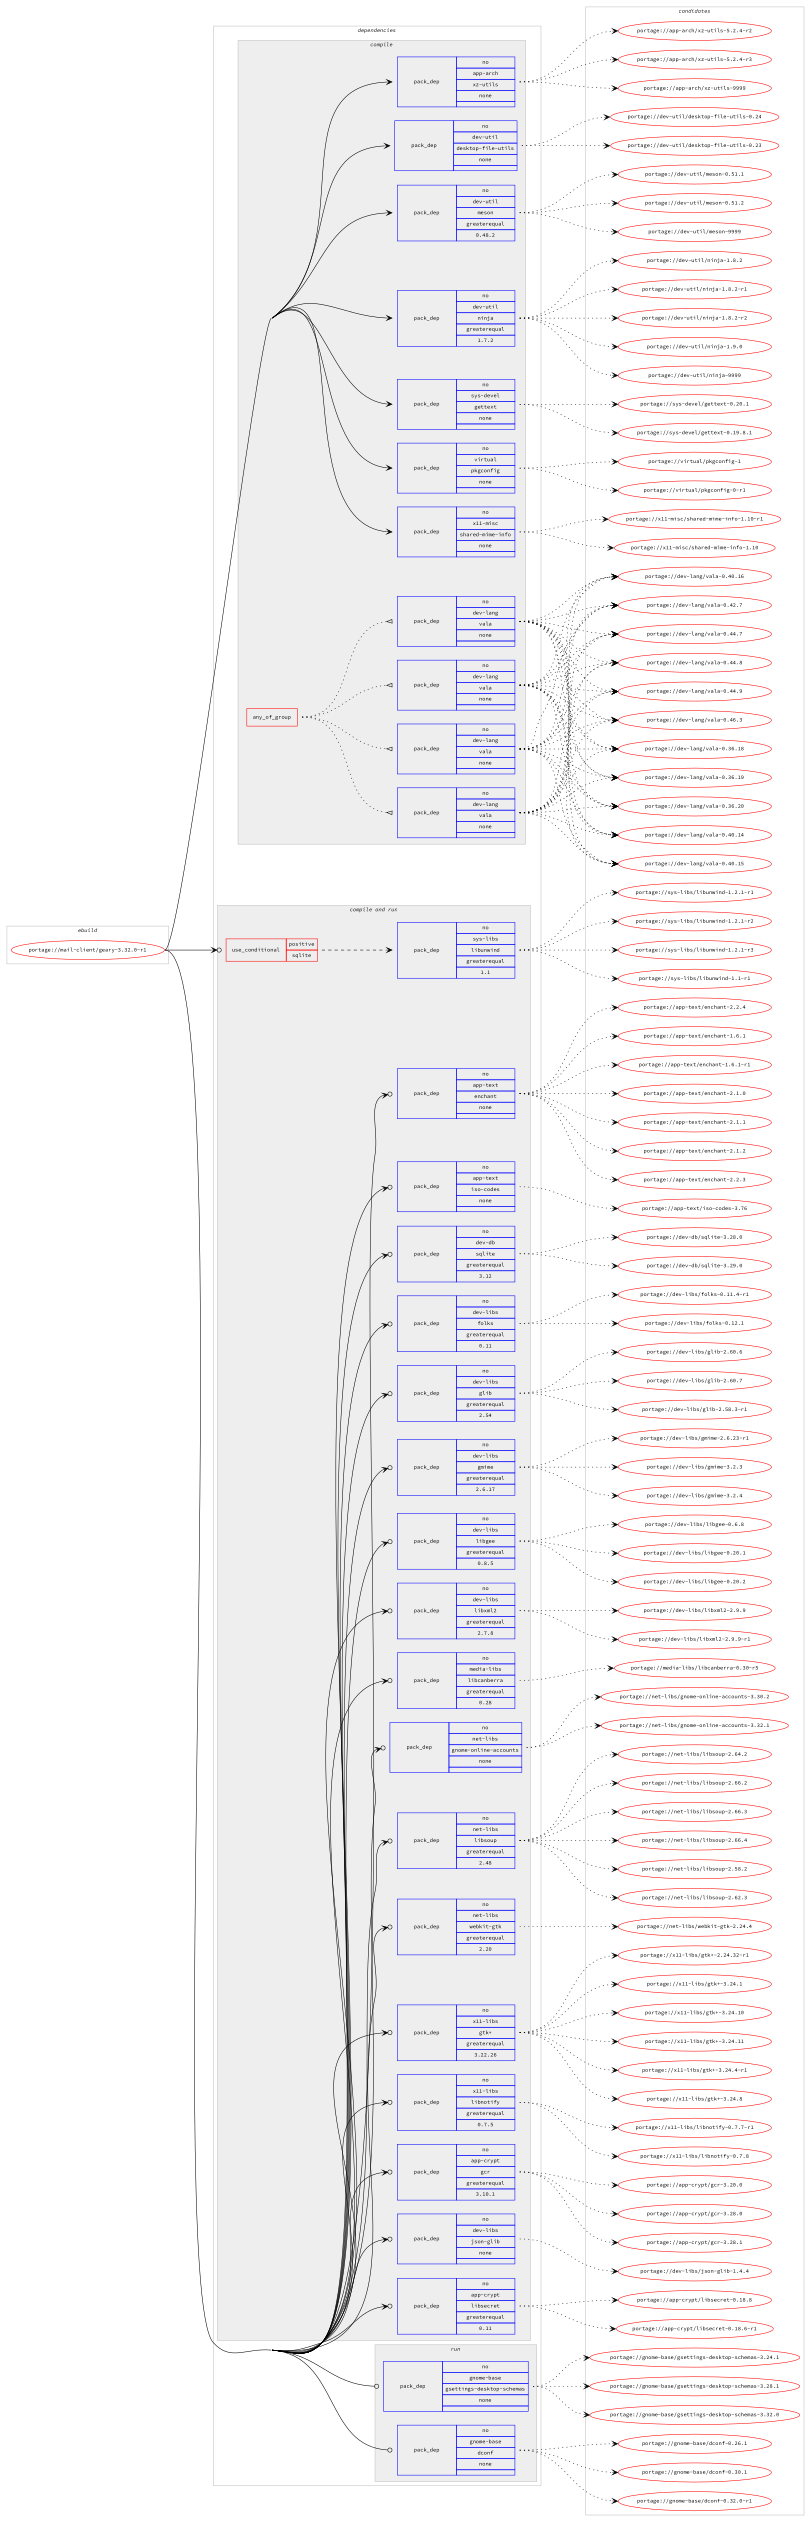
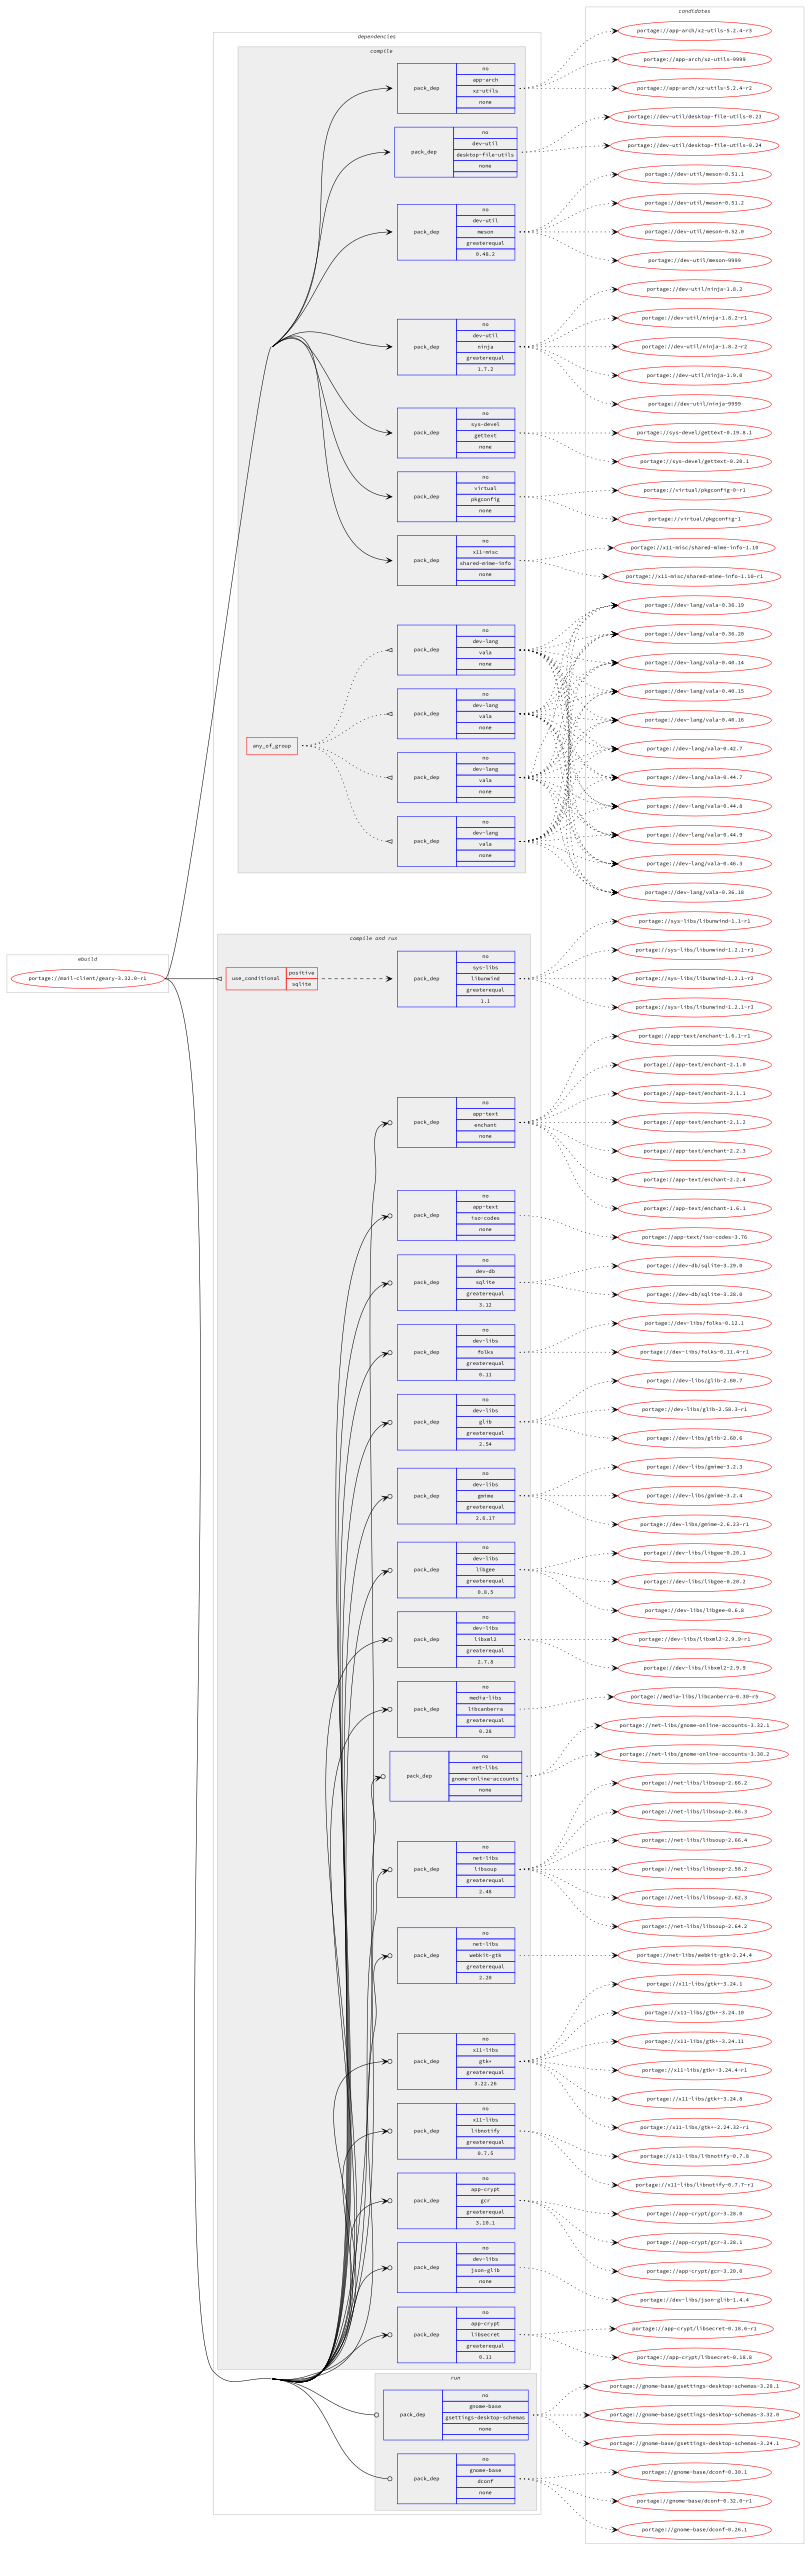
node "portage://dev-util/meson-0.52.0": added
edge "portage://mail-client/geary-3.32.0-r1" -> "use_conditional": arrowhead odotvee -> oinv
